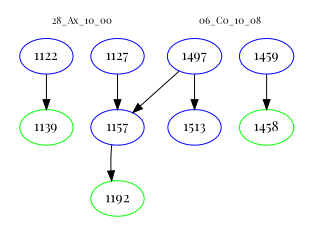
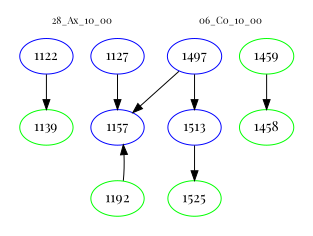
cluster "06_C0_10_08": label "06_C0_10_08" -> "06_C0_10_00"
node "1459": color blue -> green
edge "1157" -> "1192": reversed
node "1525": added
